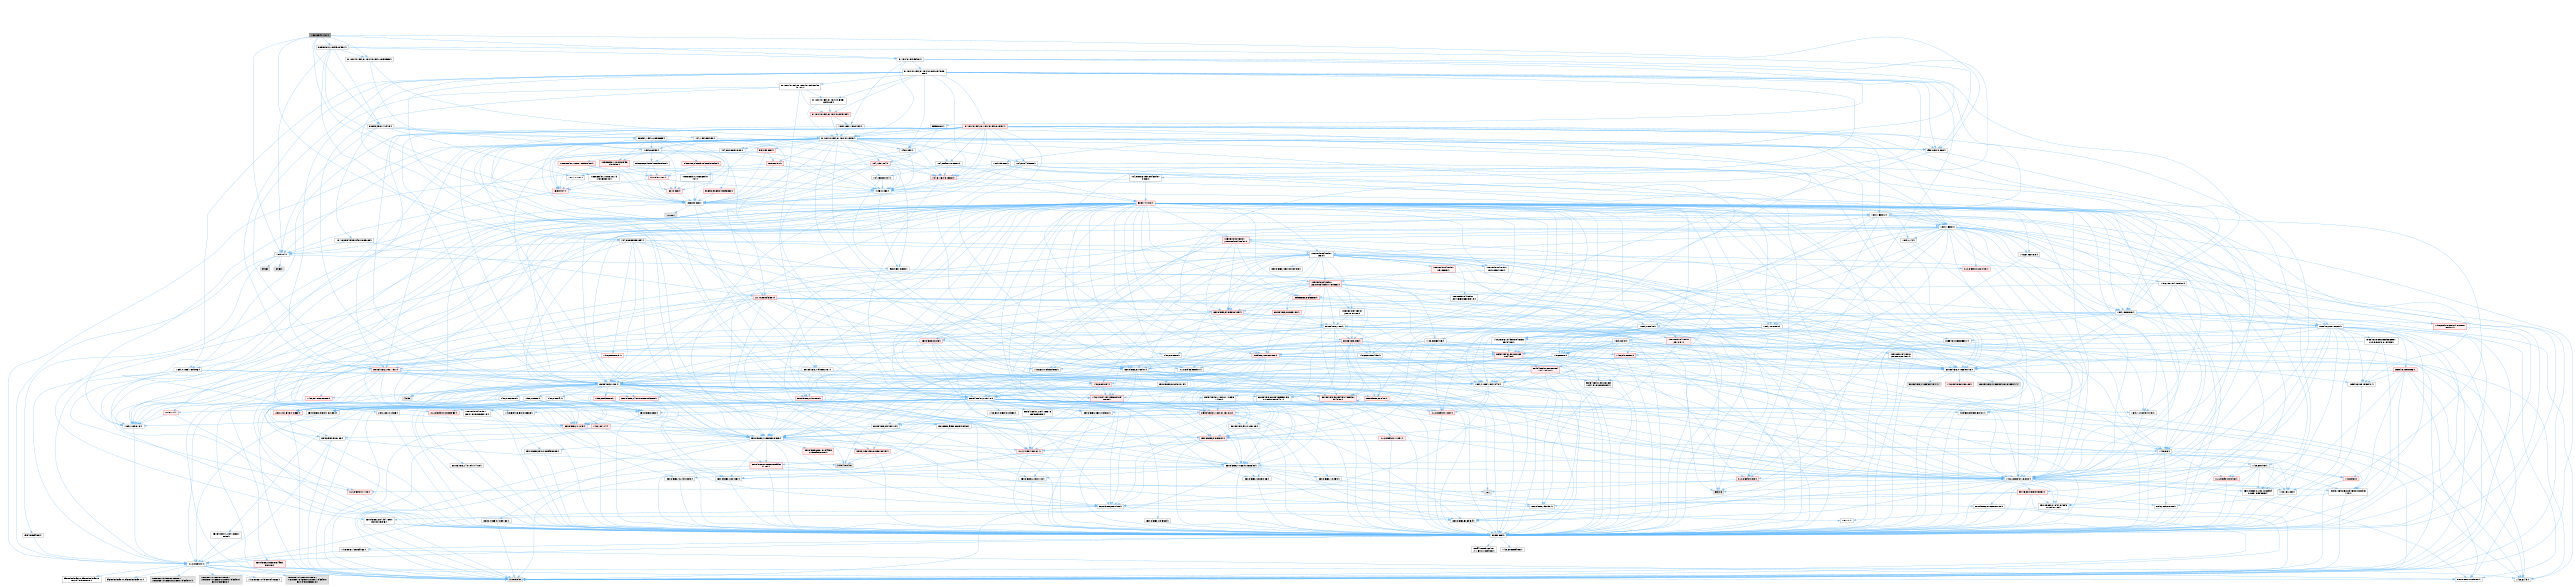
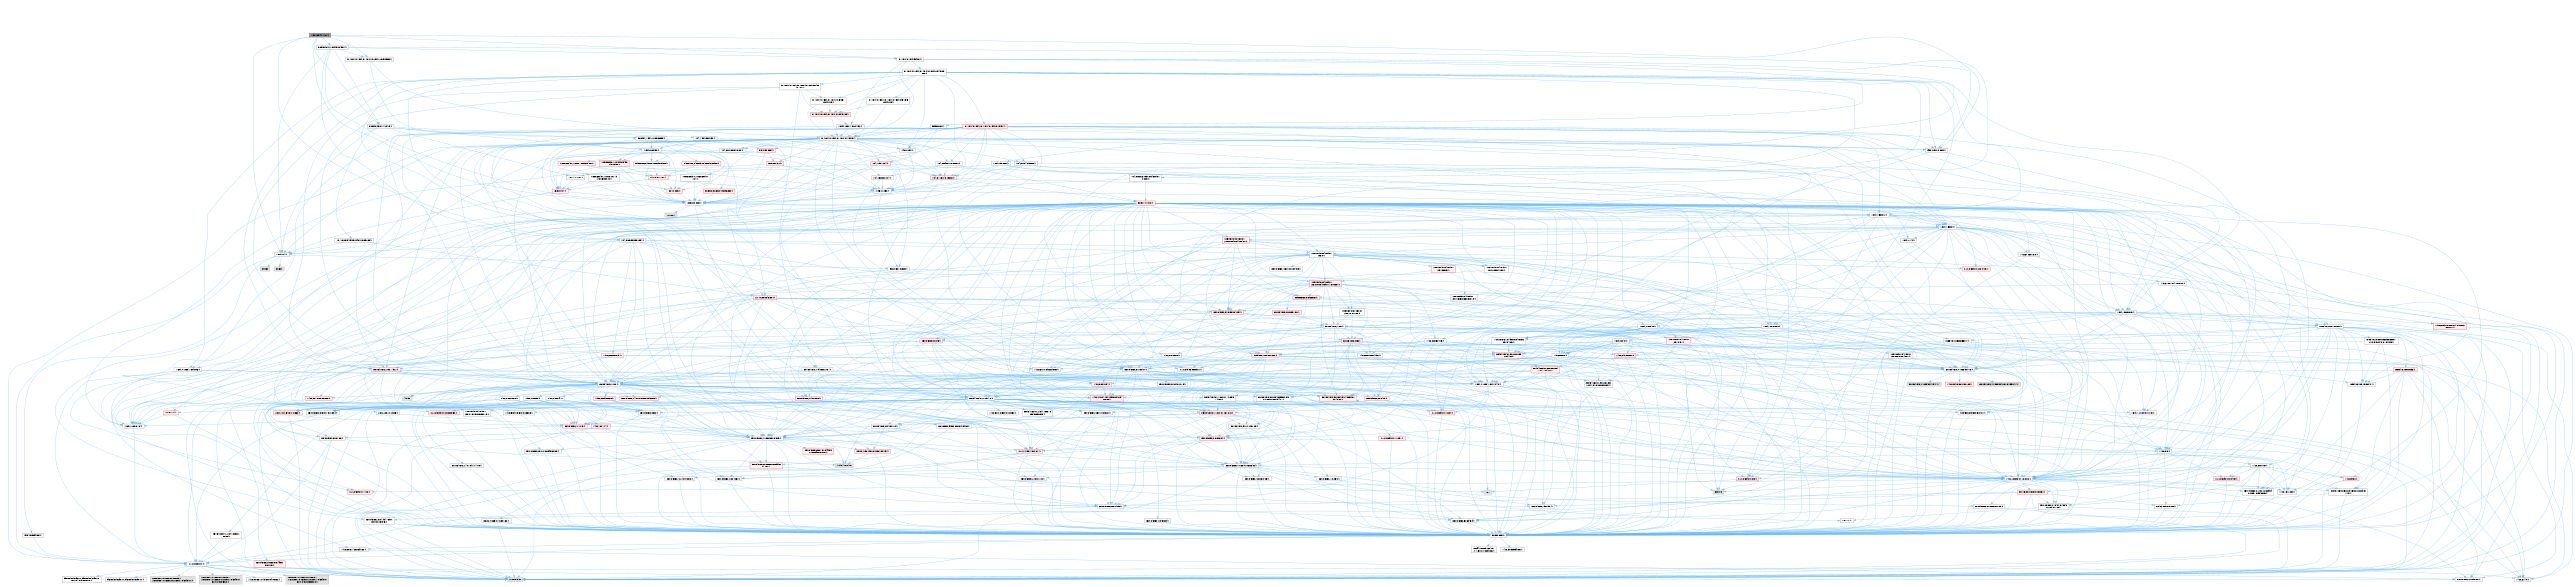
node "DynamicMesh/DynamicMeshTriangle Attribute.h": added
edge "Util/ProgressCancel.h" -> "HAL/Platform.h": now "Util/ProgressCancel.h" -> "Misc/CoreMiscDefines.h"
